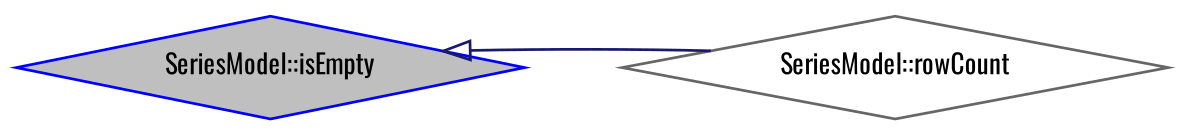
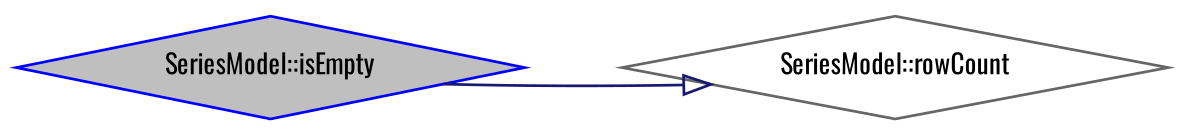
edge "SeriesModel::rowCount" -> "SeriesModel::isEmpty": reversed
